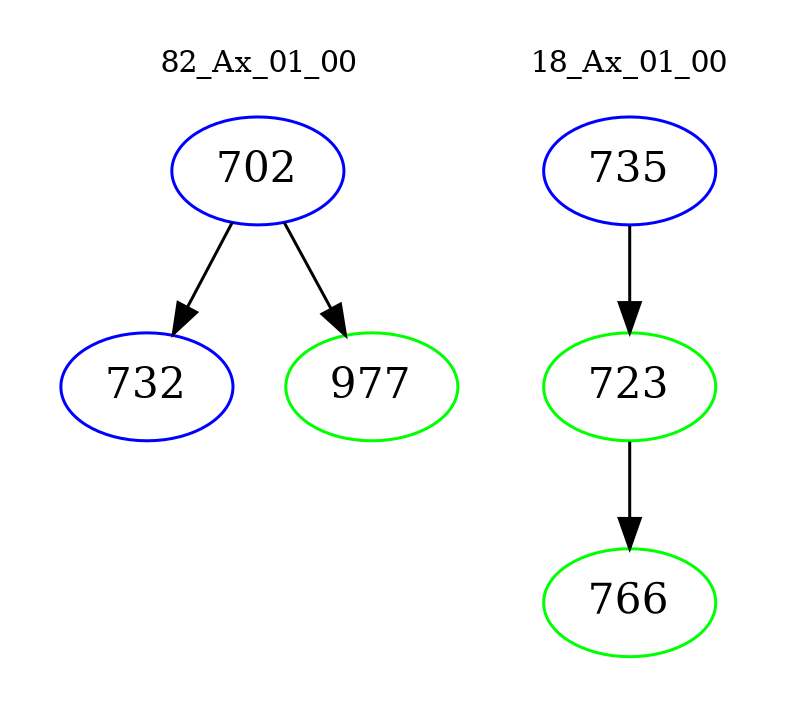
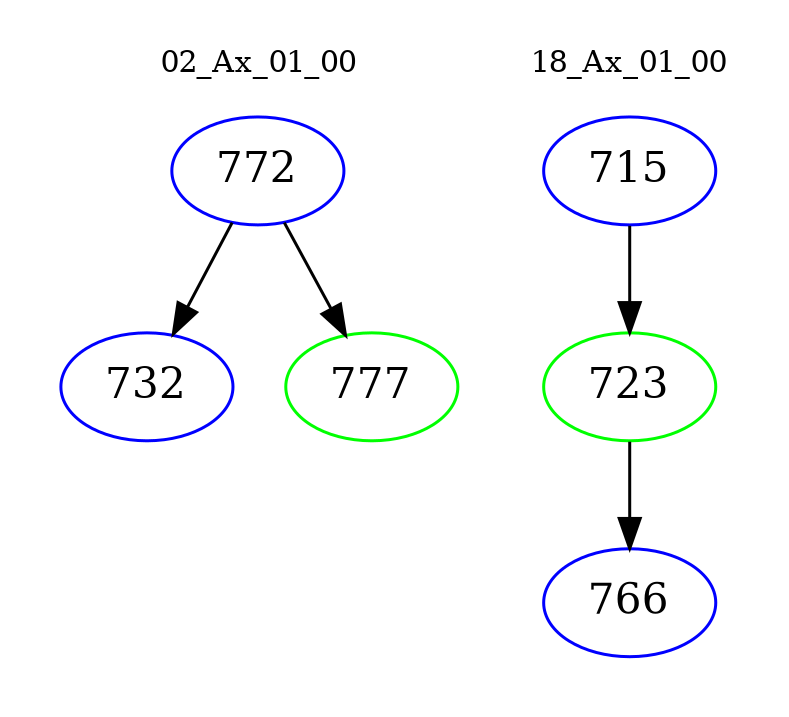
cluster "82_Ax_01_00": label "82_Ax_01_00" -> "02_Ax_01_00"
node "702": label "702" -> "772"
node "735": label "735" -> "715"
node "977": label "977" -> "777"
node "766": color green -> blue
